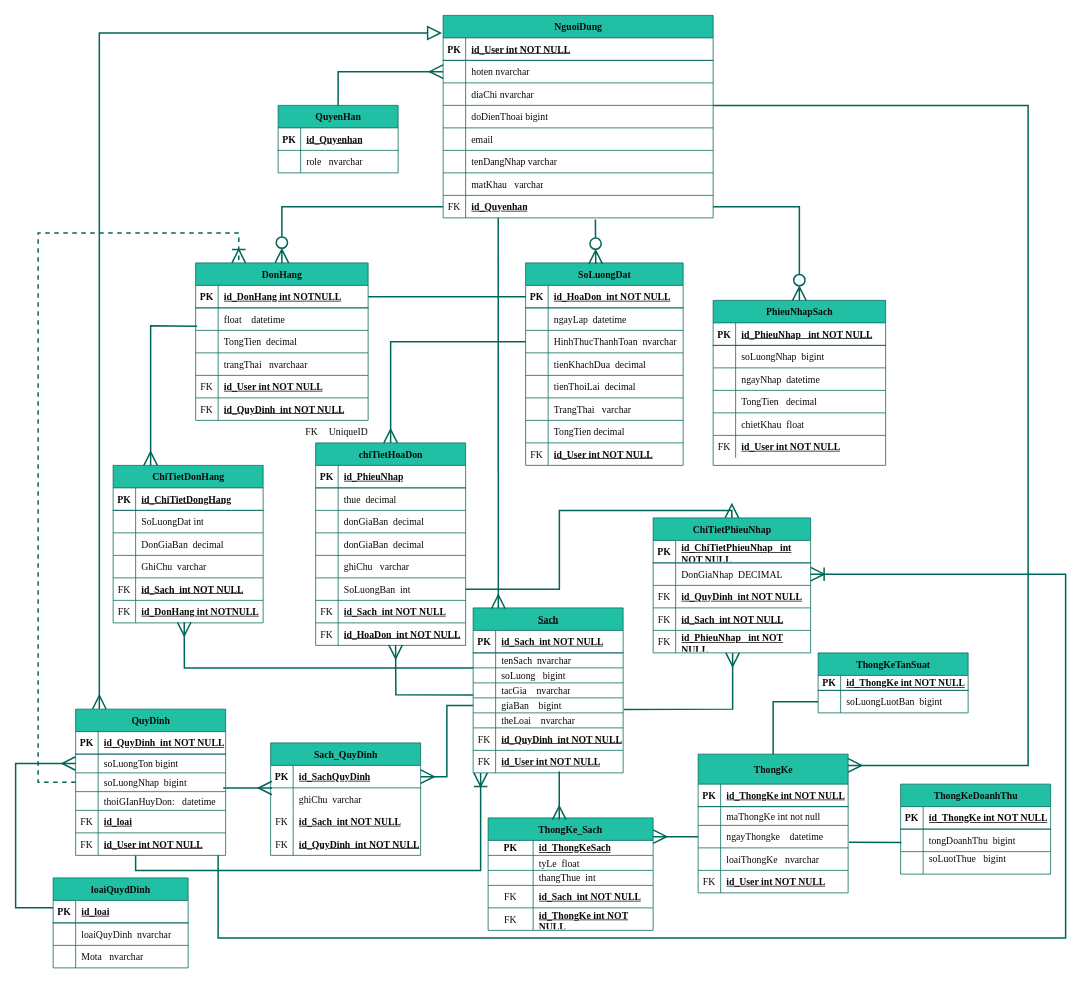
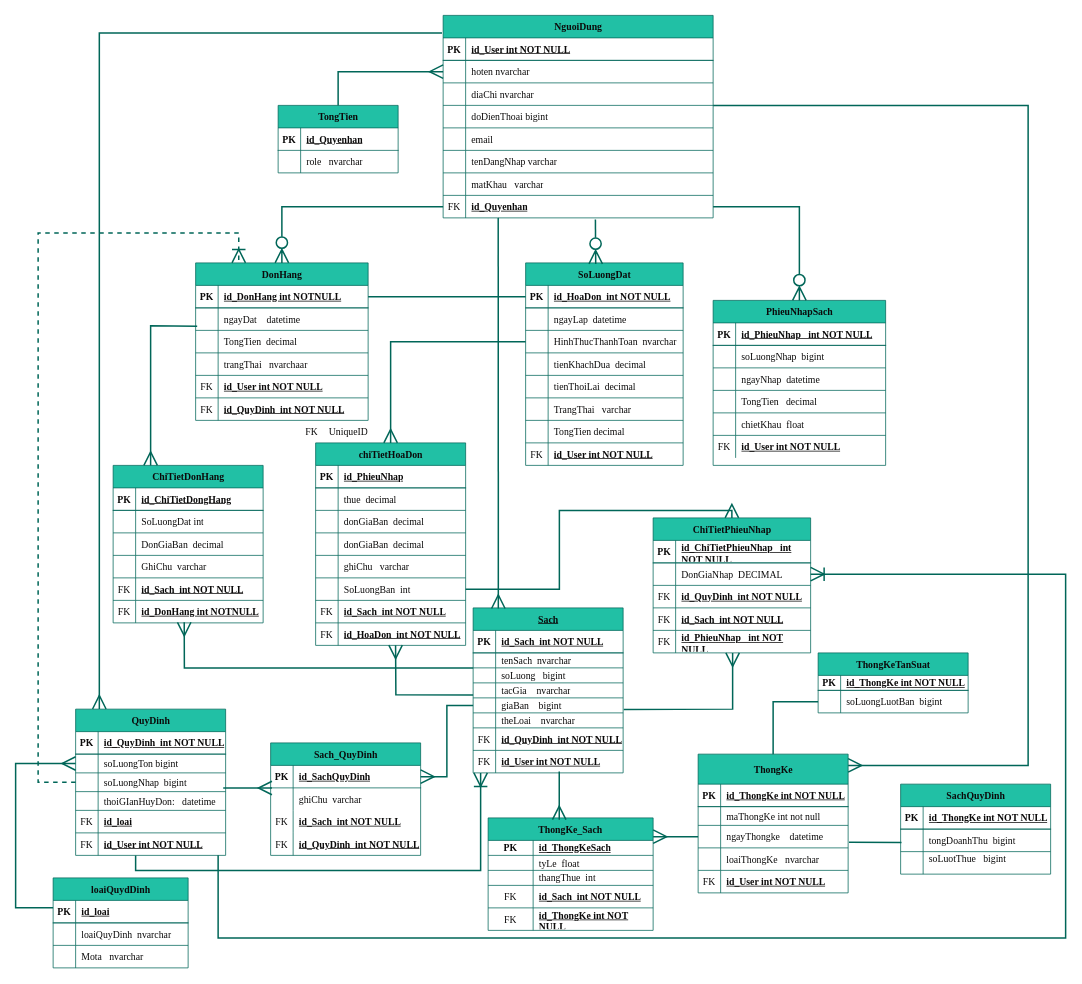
edge "NguoiDung" -- "QuyDinh": arrowhead block -> none
node "QuyenHan": label "QuyenHan" -> "TongTien"
node "float datetime": label "float datetime" -> "ngayDat datetime"
node "ThongKeDoanhThu": label "ThongKeDoanhThu" -> "SachQuyDinh"
